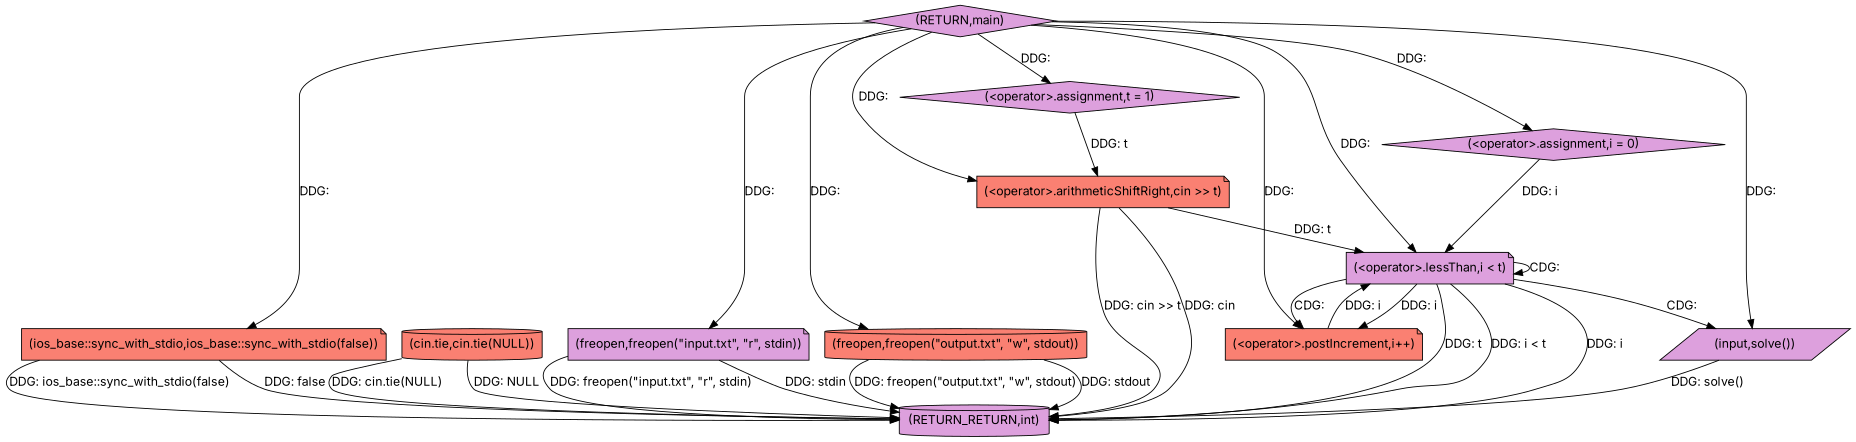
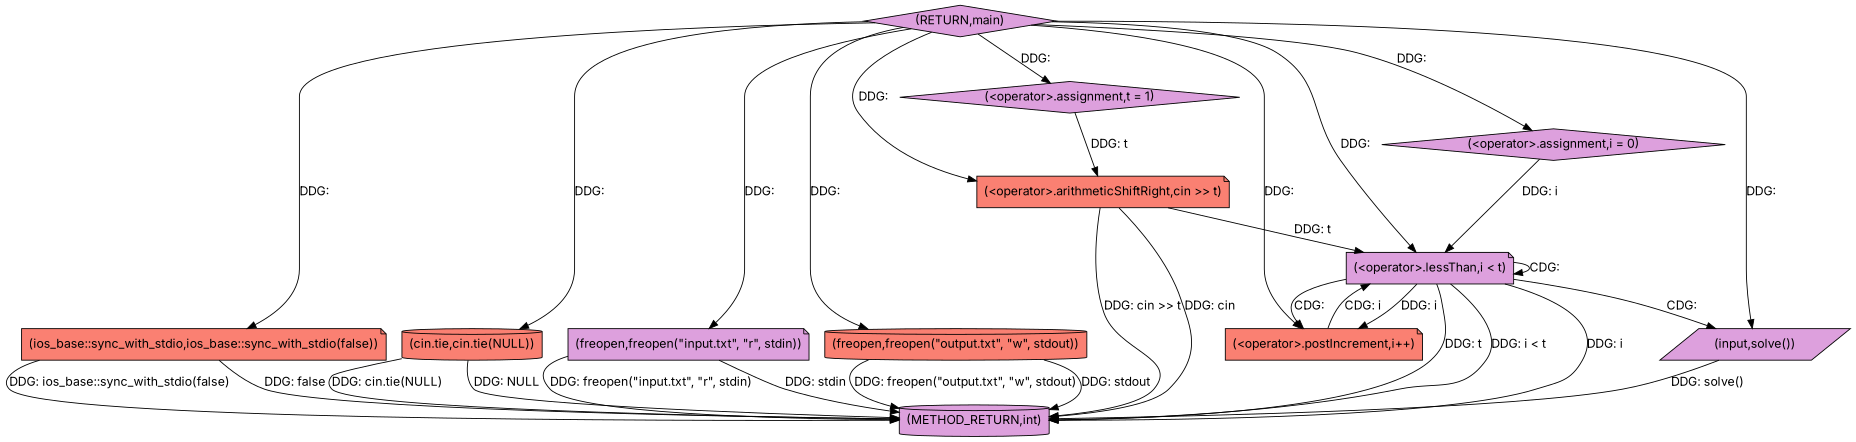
edge "(RETURN,main)" -> "(cin.tie,cin.tie(NULL))": added, label "DDG:"
edge "(<operator>.postIncrement,i++)" -> "(<operator>.lessThan,i < t)": label "DDG: i" -> "CDG: i"
node "(RETURN_RETURN,int)": label "(RETURN_RETURN,int)" -> "(METHOD_RETURN,int)"
